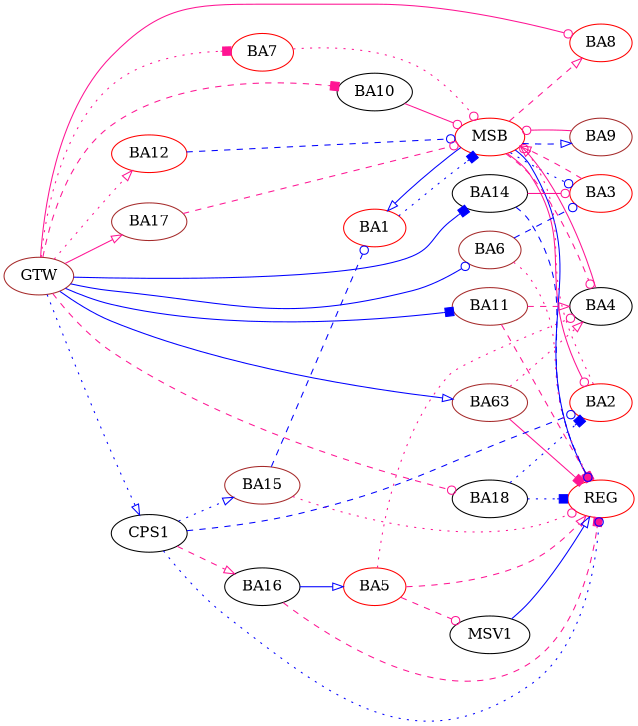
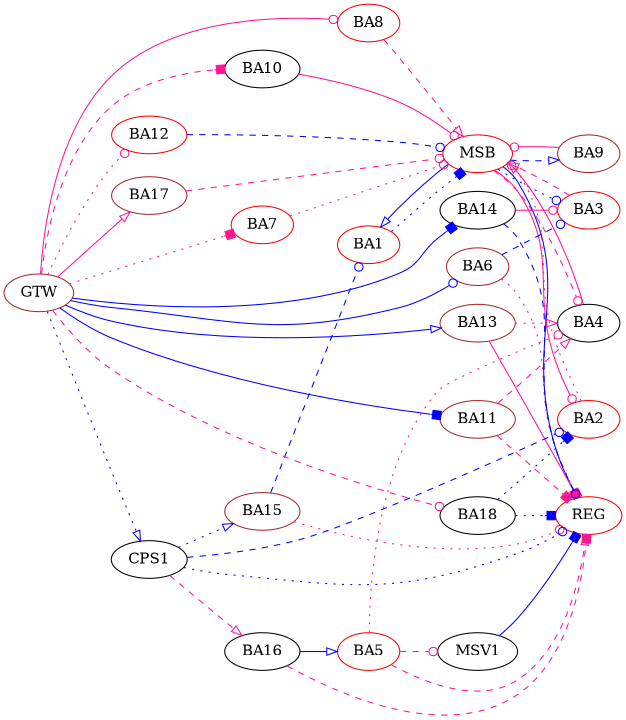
edge "MSB" -> "BA8": reversed
edge "GTW" -> "BA12": arrowhead onormal -> odot
node "BA63": label "BA63" -> "BA13"
edge "MSV1" -> "REG": arrowhead onormal -> box
